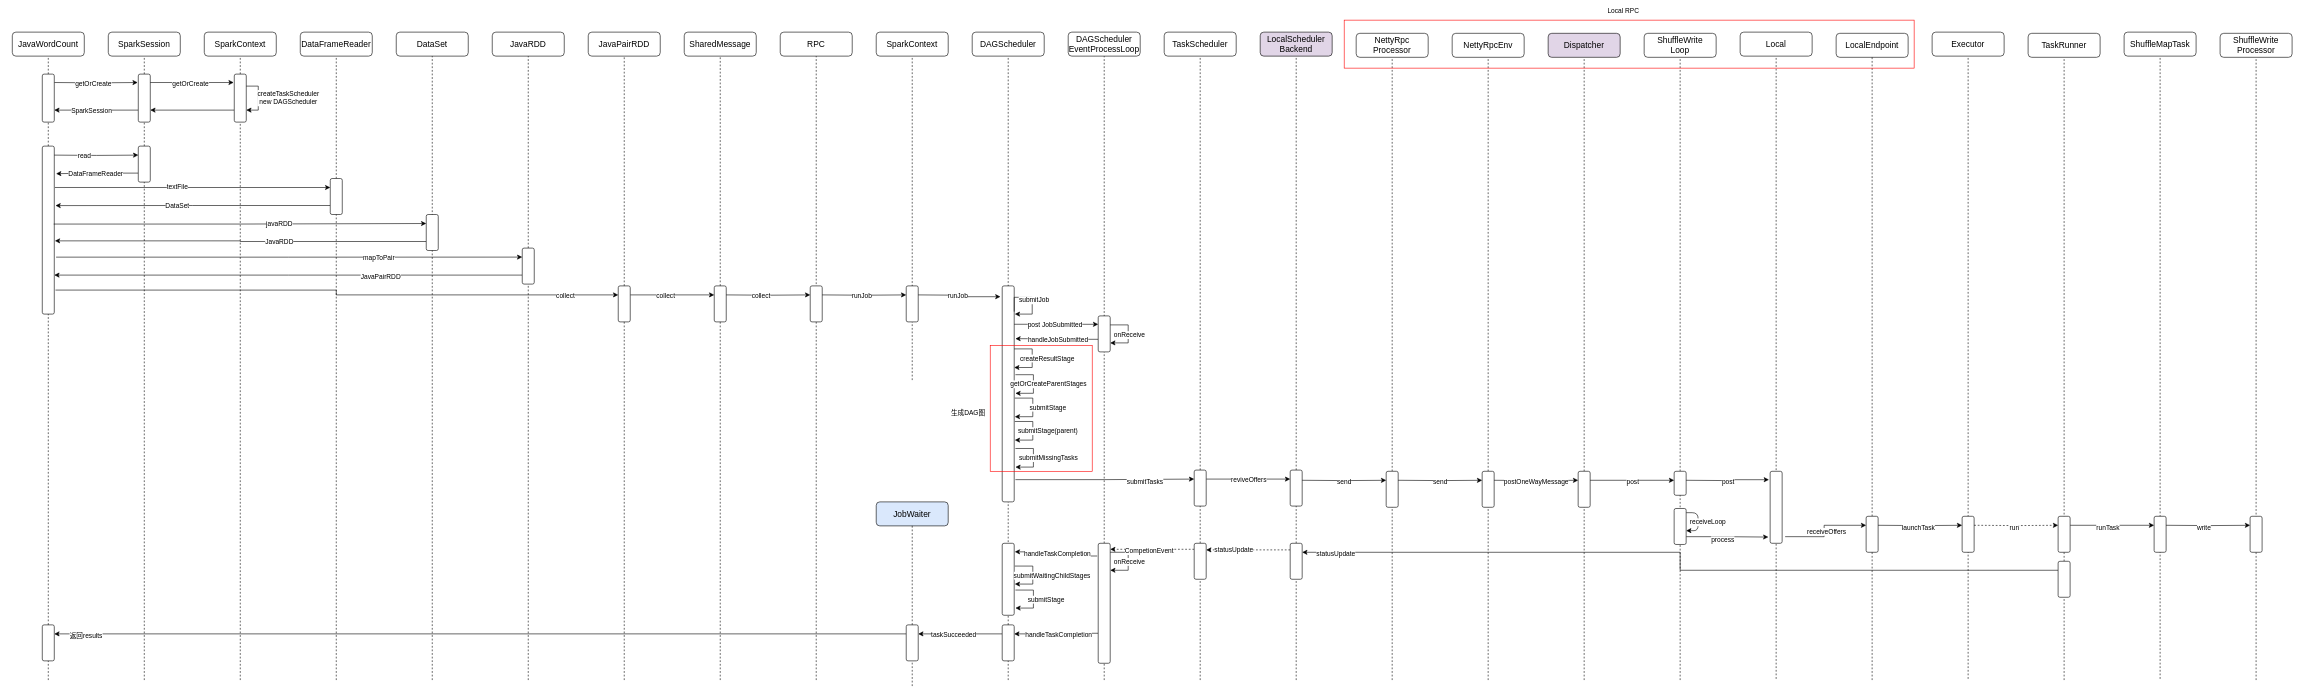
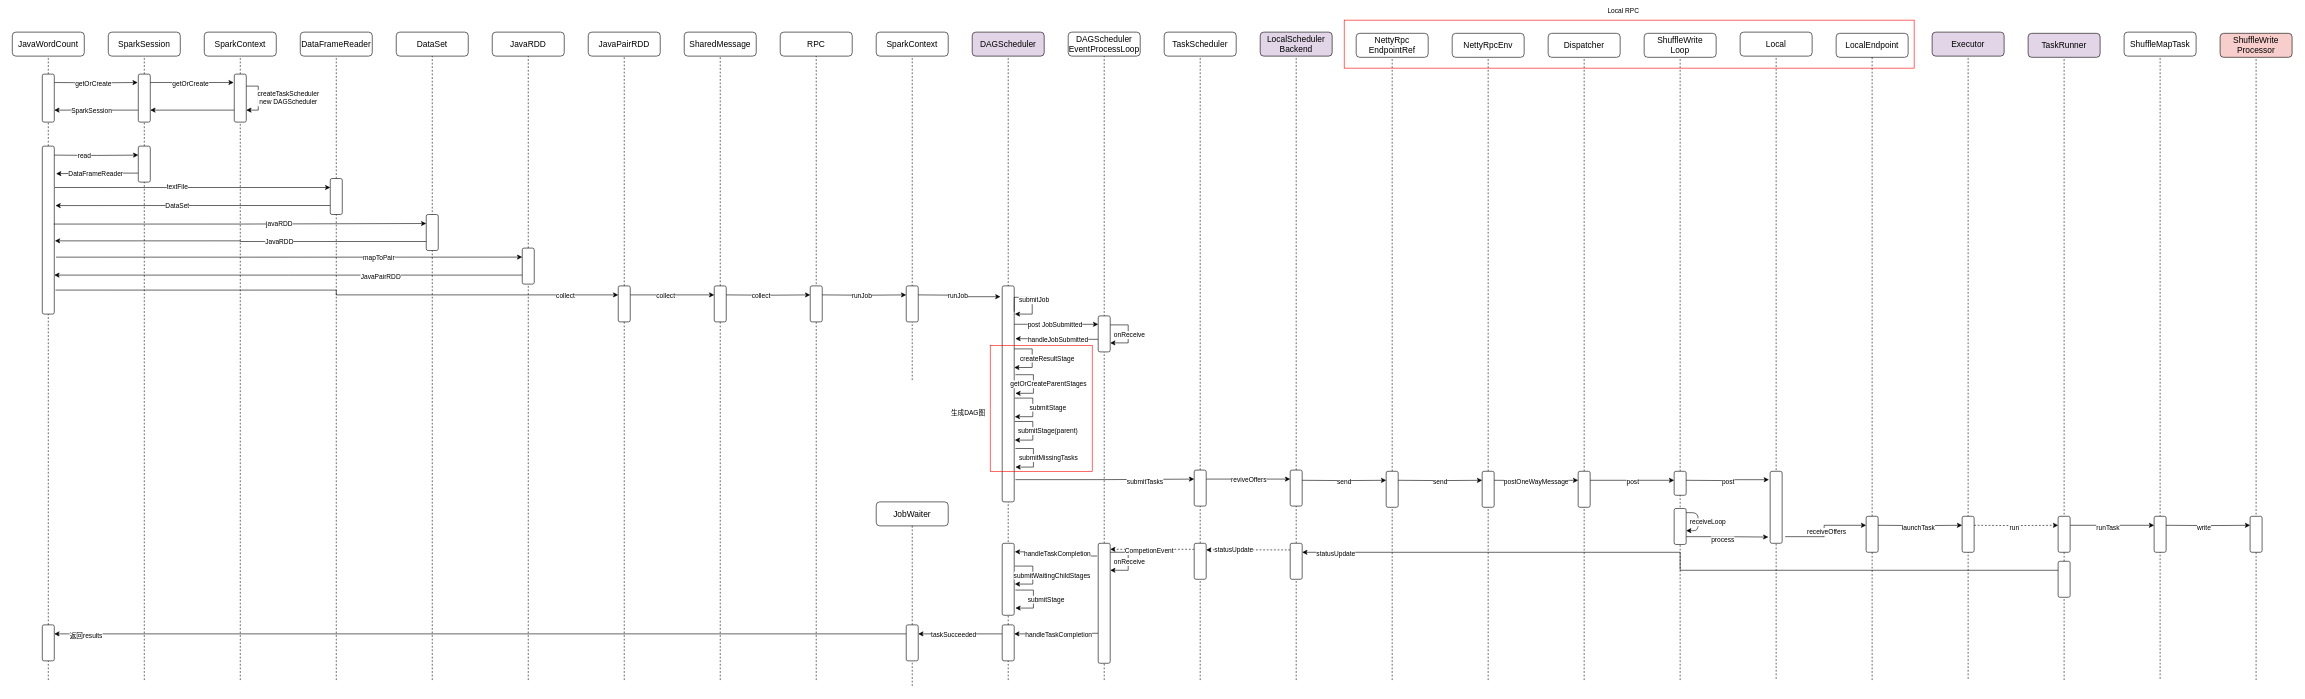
node "DAGScheduler": fillcolor #ffffff -> #e1d5e7
node "Executor": fillcolor #ffffff -> #e1d5e7
node "NettyRpc Processor": label "NettyRpc Processor" -> "NettyRpc EndpointRef"
node "Dispatcher": fillcolor #e1d5e7 -> #ffffff
node "TaskRunner": fillcolor #ffffff -> #e1d5e7
node "ShuffleWrite Processor": fillcolor #ffffff -> #f8cecc
node "JobWaiter": fillcolor #dae8fc -> #ffffff
